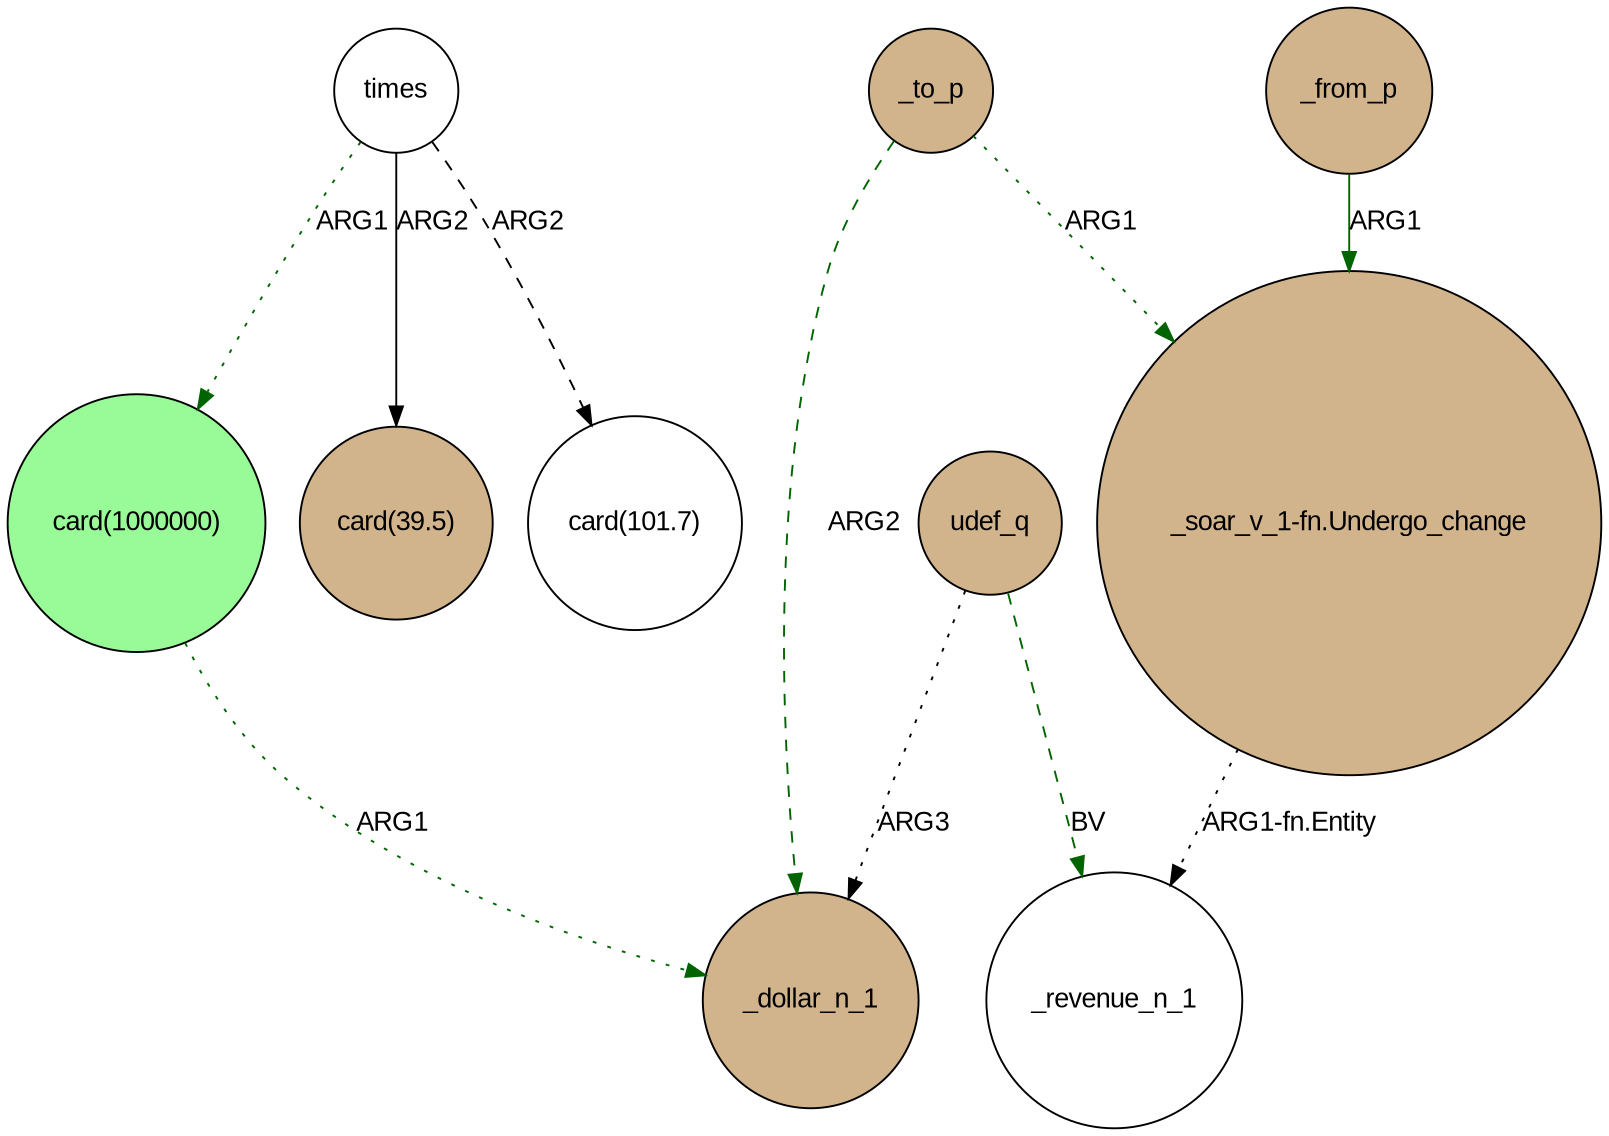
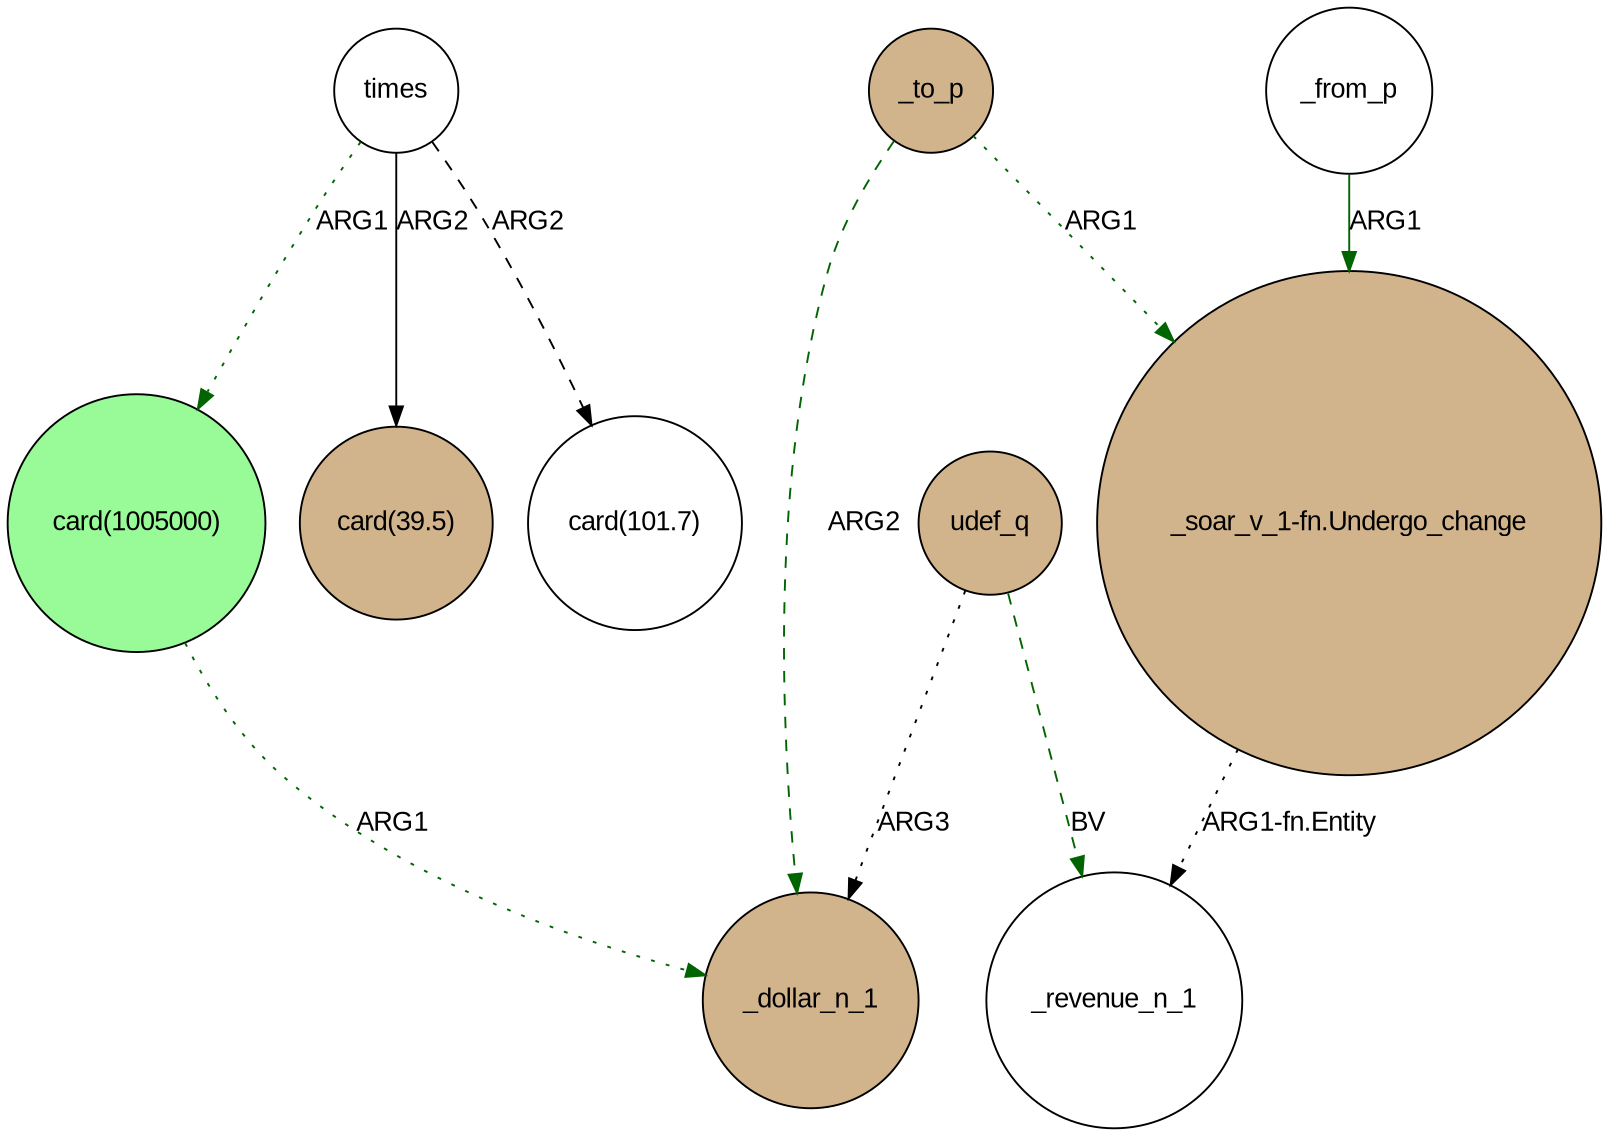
node "_from_p": fillcolor tan -> white
node "card(1000000)": label "card(1000000)" -> "card(1005000)"
